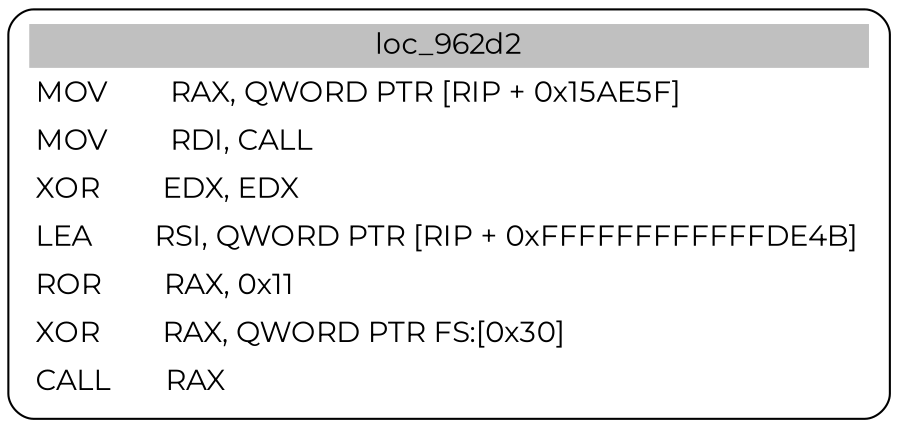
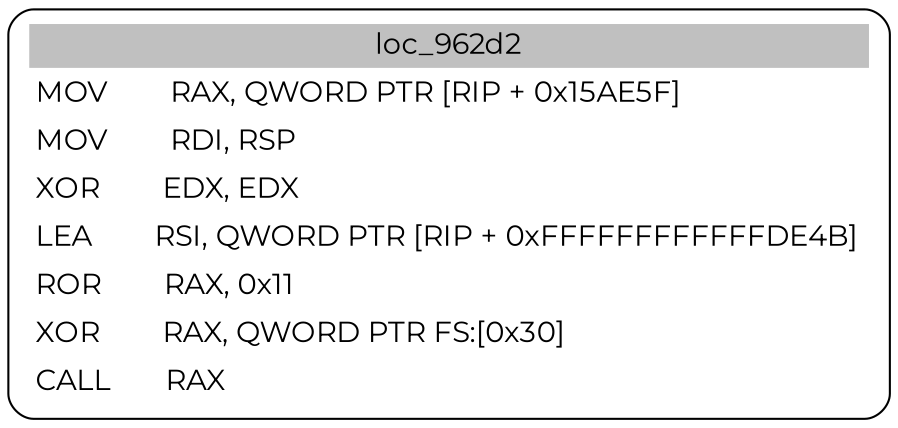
node "loc_962d2": text "MOV        RDI, CALL" -> "MOV        RDI, RSP"
